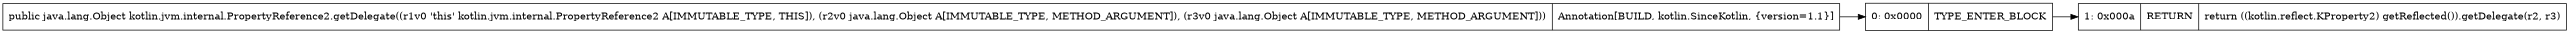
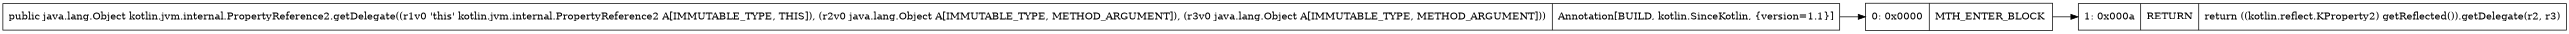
node "0: 0x0000": text "TYPE_ENTER_BLOCK" -> "MTH_ENTER_BLOCK"
